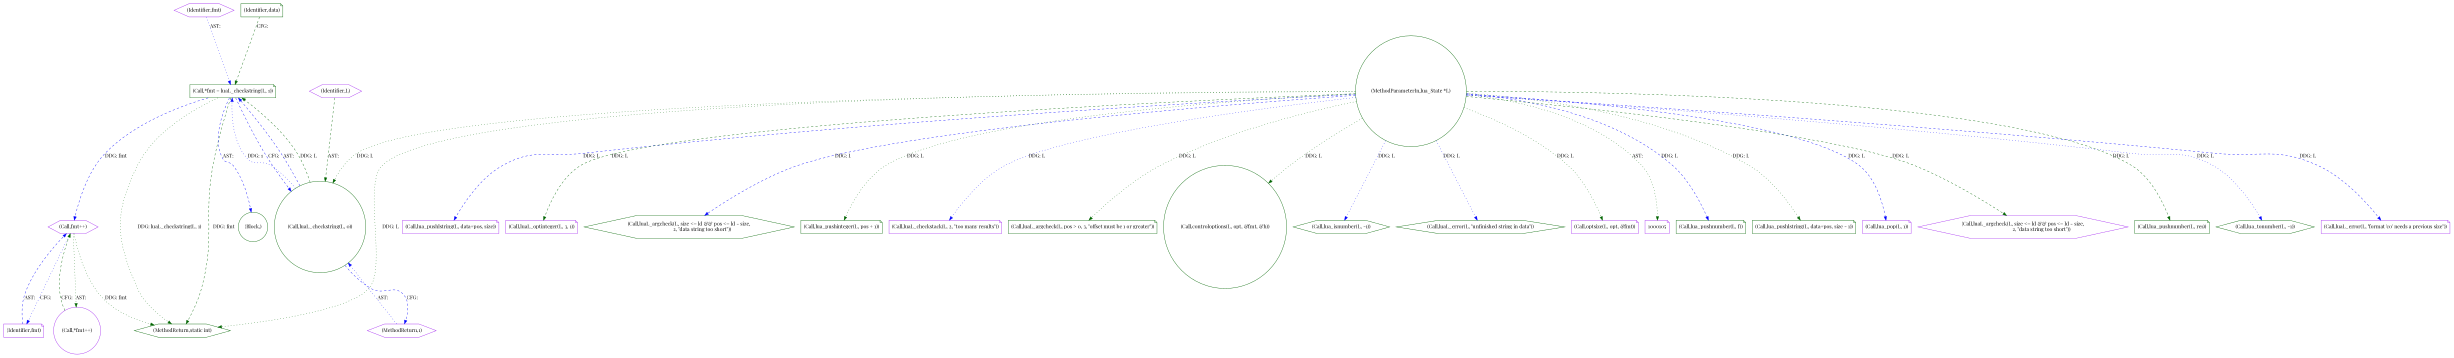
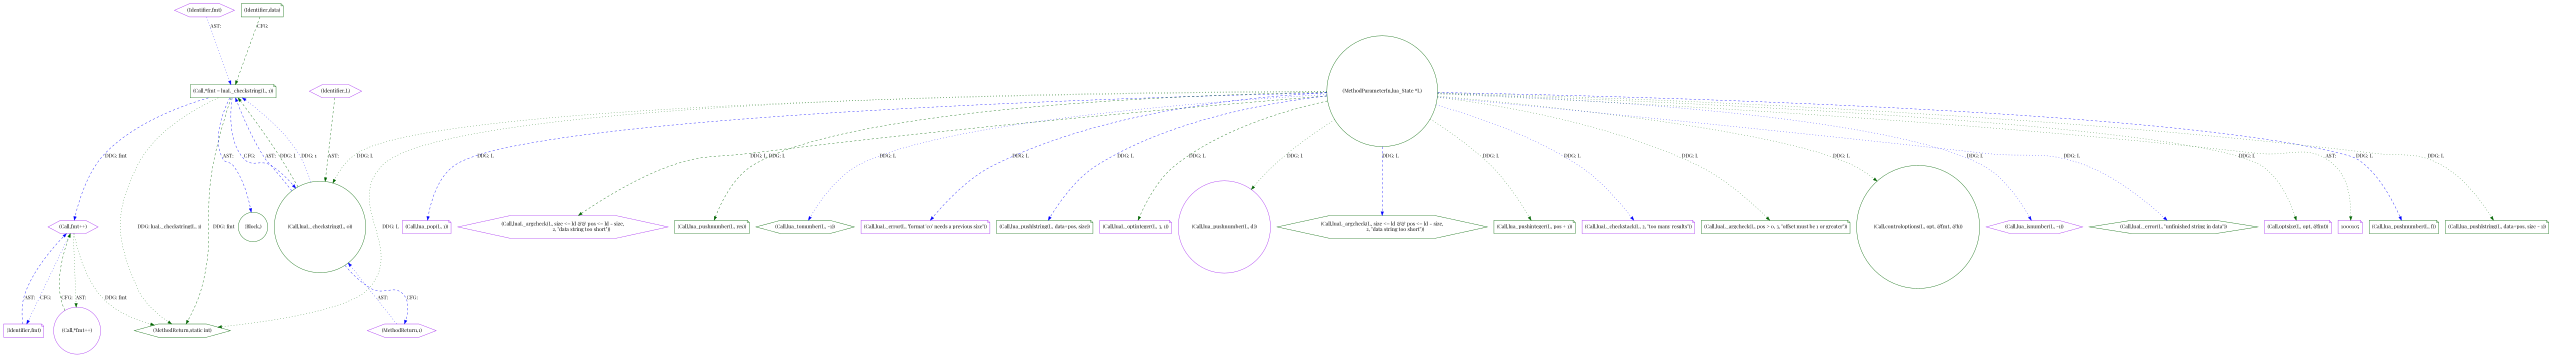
node "(Call,lua_pushlstring(L, data+pos, size))": color purple -> darkgreen
node "(Call,lua_pushnumber(L, d))": added
node "(Call,lua_isnumber(L, -1))": color darkgreen -> purple
